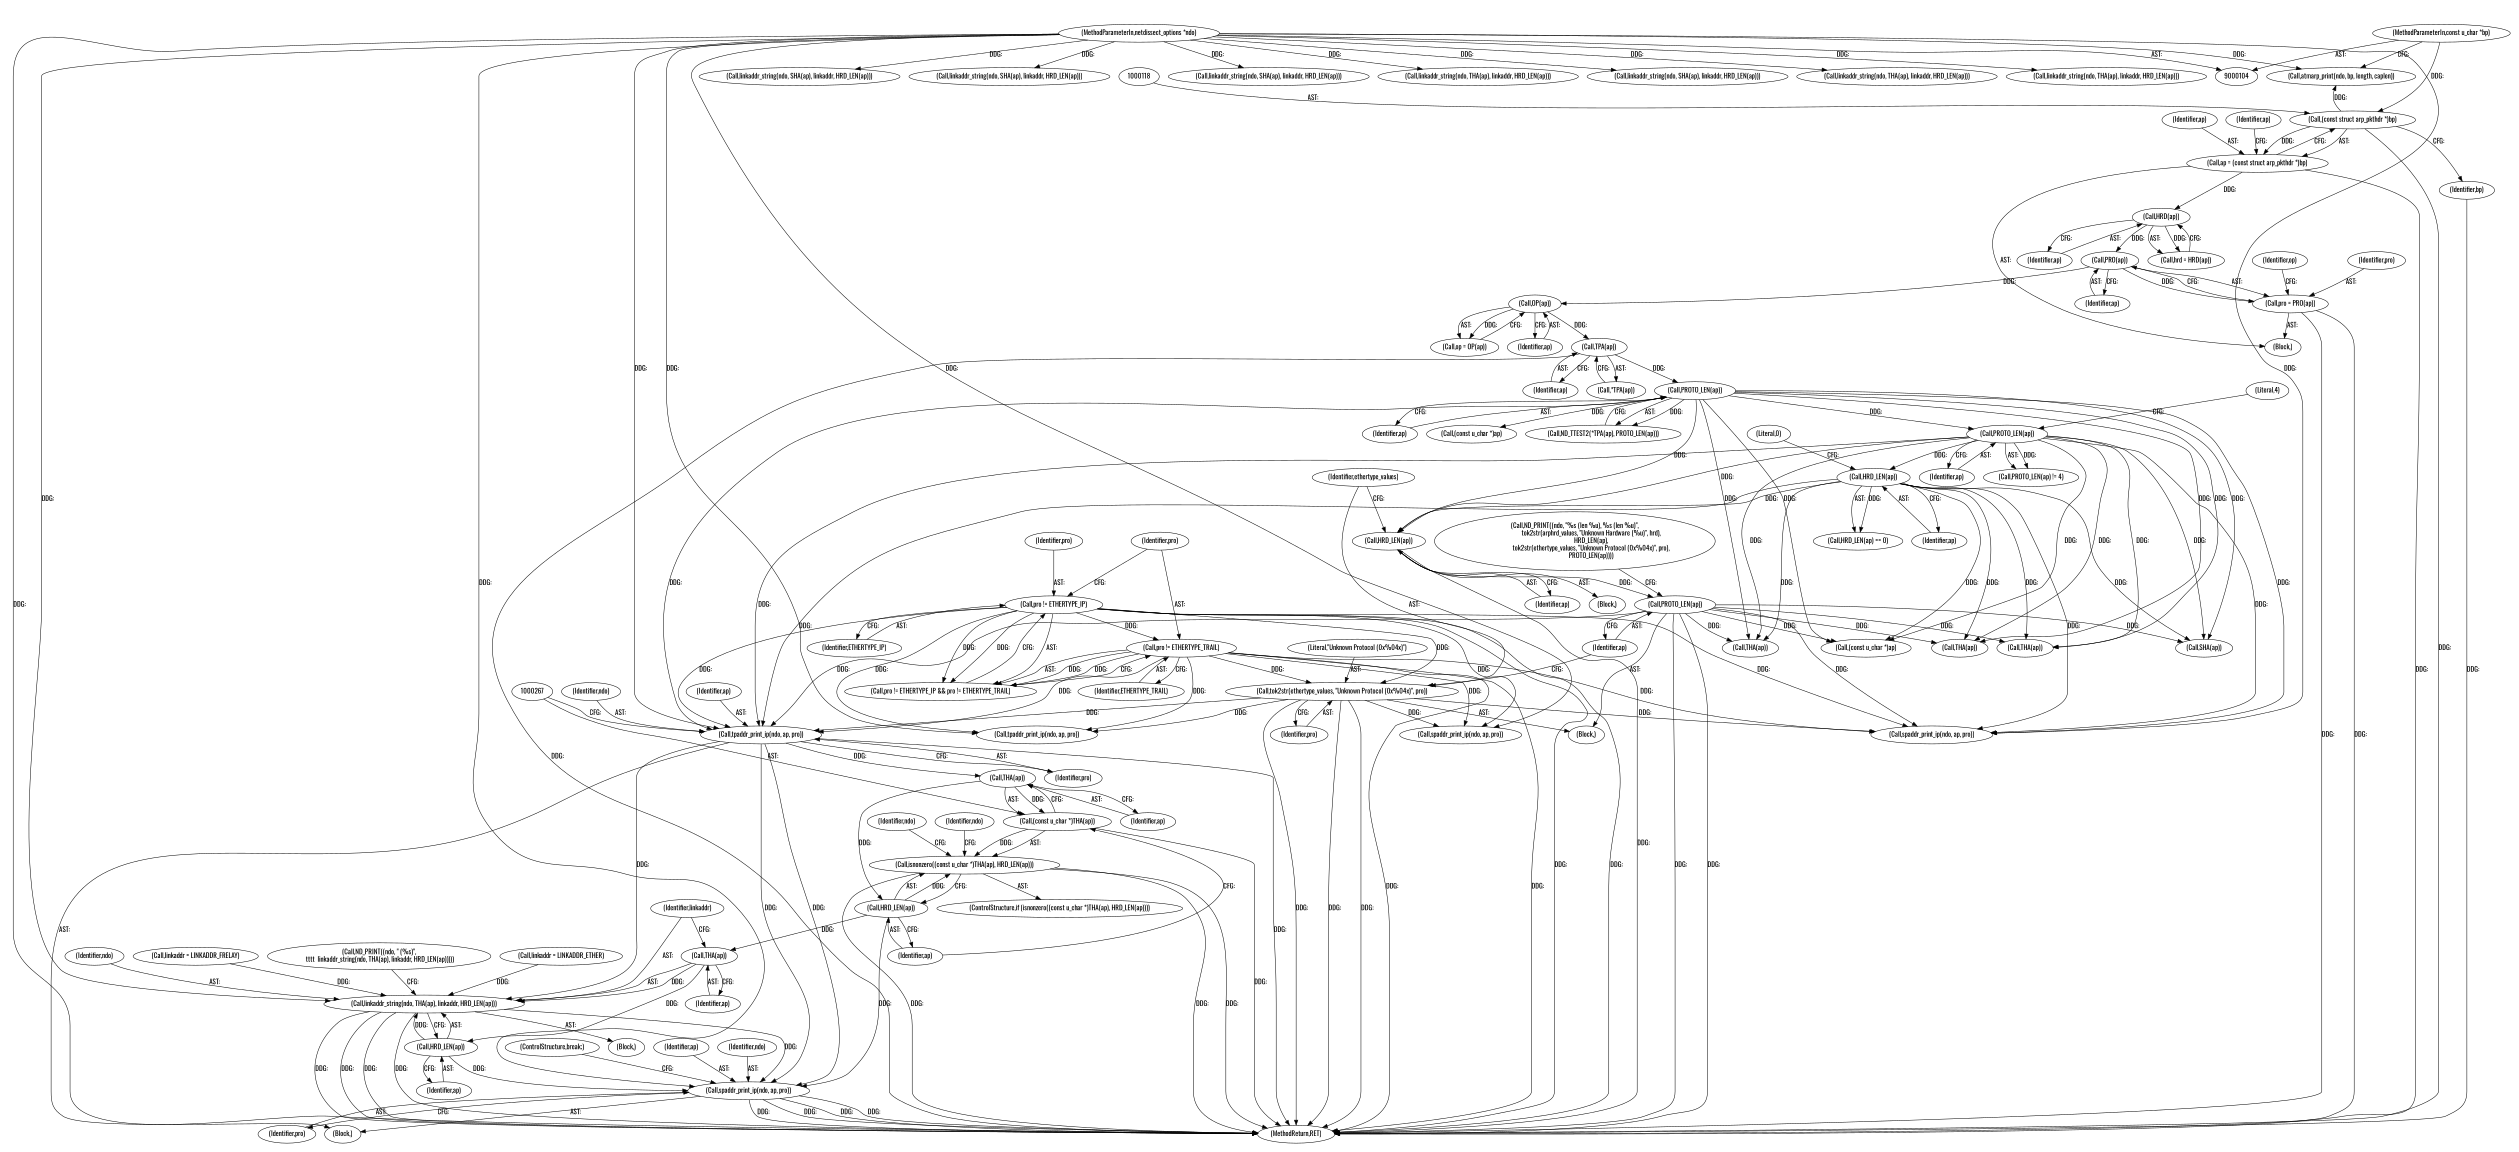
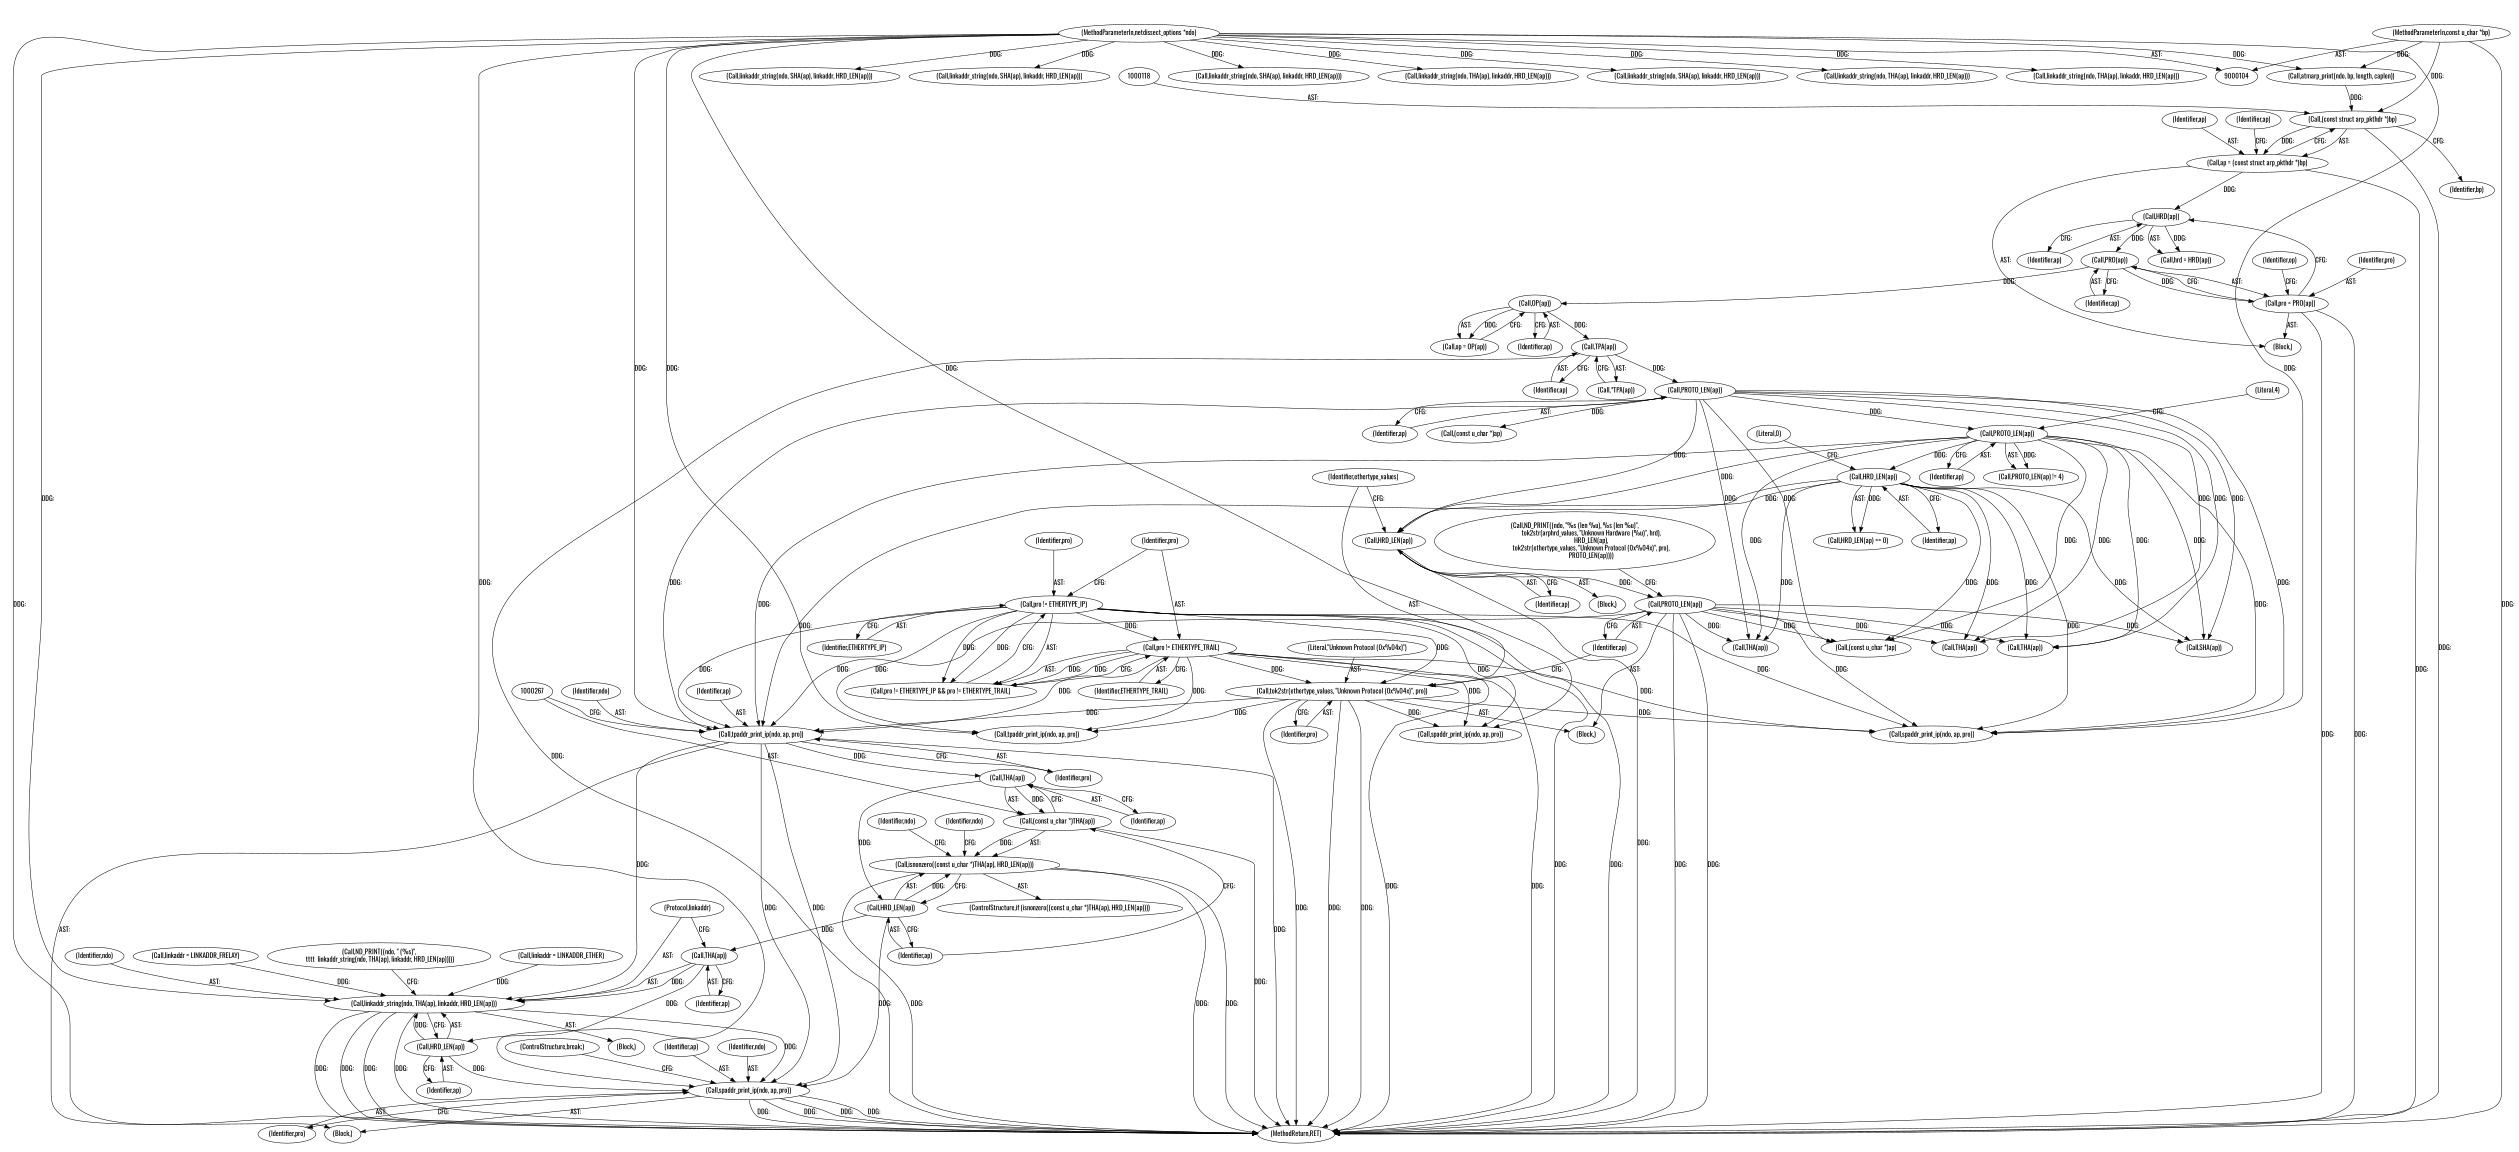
edge "(MethodParameterIn,const u_char *bp)" -> "(Call,atmarp_print(ndo, bp, length, caplen))": label "CFG: " -> "DDG: "
edge "(Call,(const struct arp_pkthdr *)bp)" -> "(Call,atmarp_print(ndo, bp, length, caplen))": reversed
edge "(Call,hrd = HRD(ap))" -> "(Call,HRD(ap))": now "(Call,pro = PRO(ap))" -> "(Call,HRD(ap))"
node "(Call,ND_TTEST2(*TPA(ap), PROTO_LEN(ap)))": removed
node "(Identifier,linkaddr)": label "(Identifier,linkaddr)" -> "(Protocol,linkaddr)"
edge "(Identifier,bp)" -> "(MethodReturn,RET)": now "(MethodParameterIn,const u_char *bp)" -> "(MethodReturn,RET)"
